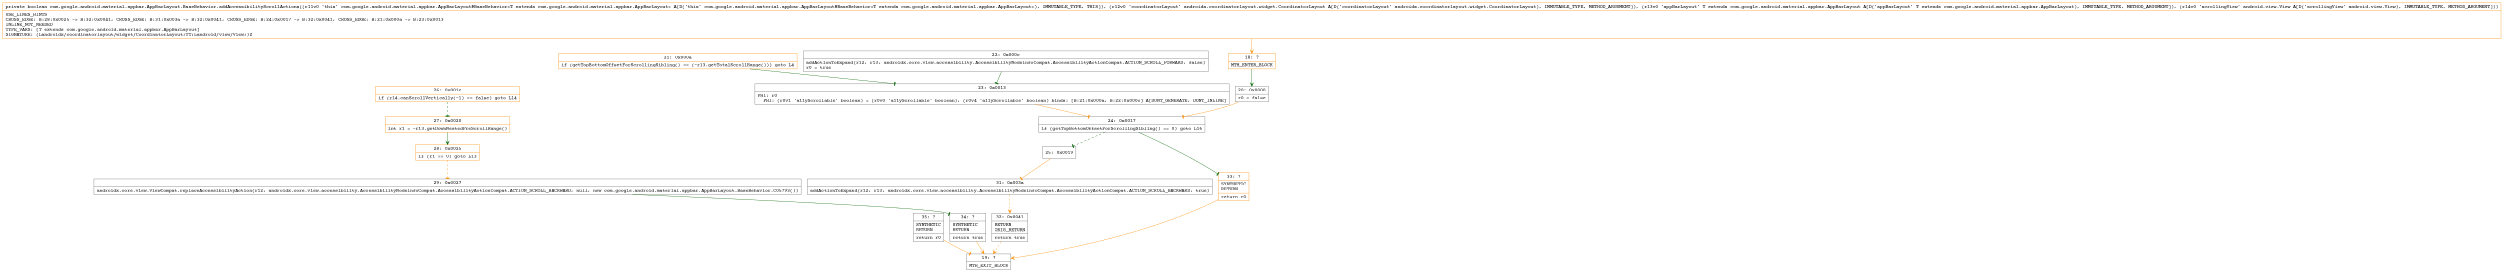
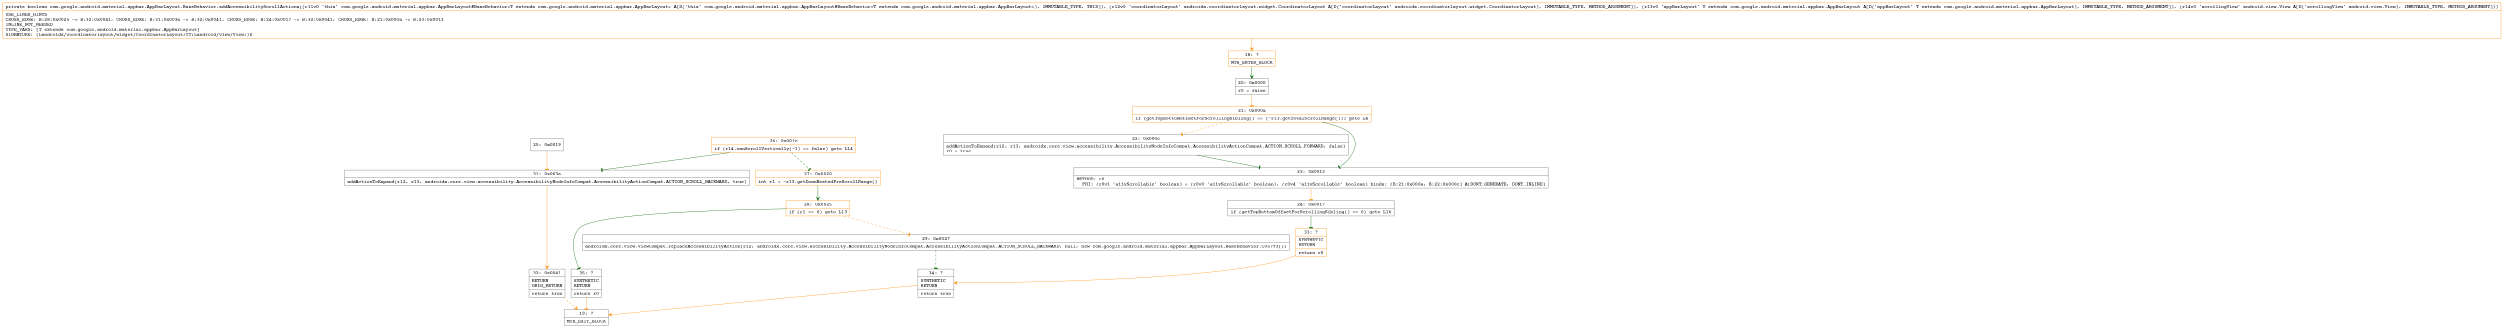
node "23: 0x0013": text "PHI: r0" -> "METHOD: r0"
edge "20: 0x0000" -> "24: 0x0017": now "20: 0x0000" -> "21: 0x000a"
edge "21: 0x000a" -> "22: 0x000c": added
edge "24: 0x0017" -> "25: 0x0019": removed
edge "26: 0x001e" -> "31: 0x003a": added
edge "29: 0x0027" -> "34: ?": style solid -> dashed
edge "31: 0x003a" -> "32: 0x0041": style dashed -> solid
edge "28: 0x0025" -> "35: ?": added
edge "33: ?" -> "19: ?": now "33: ?" -> "34: ?"
